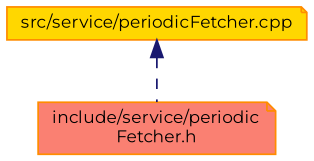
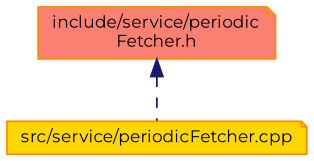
edge "include/service/periodic Fetcher.h" -> "src/service/periodicFetcher.cpp": reversed
